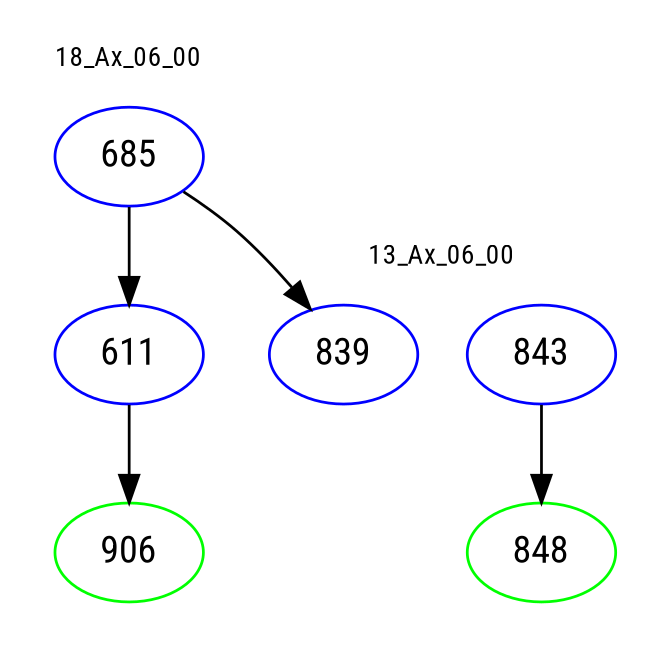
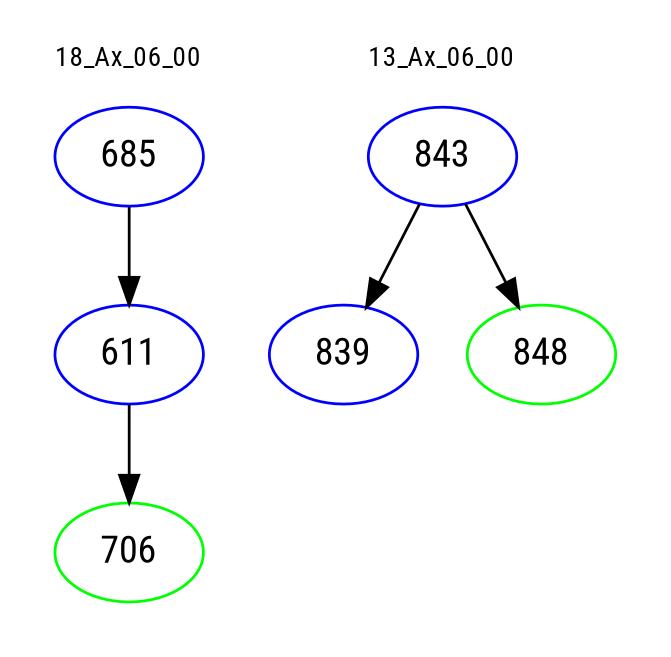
edge "685" -> "839": now "843" -> "839"
node "906": label "906" -> "706"
